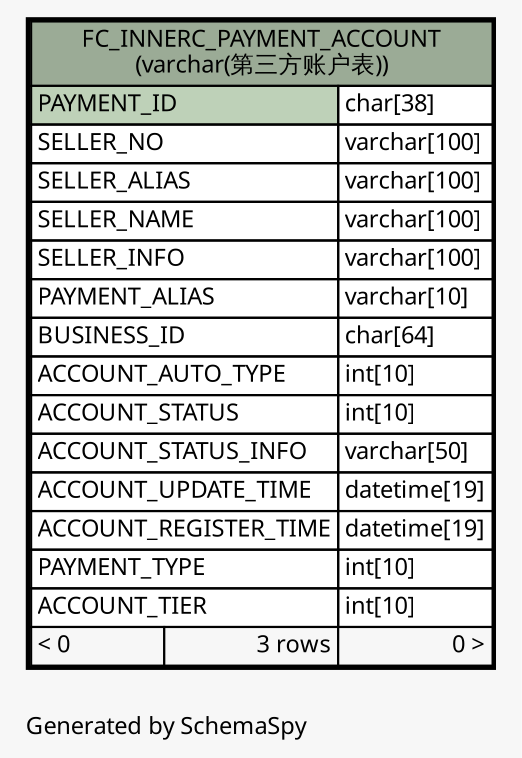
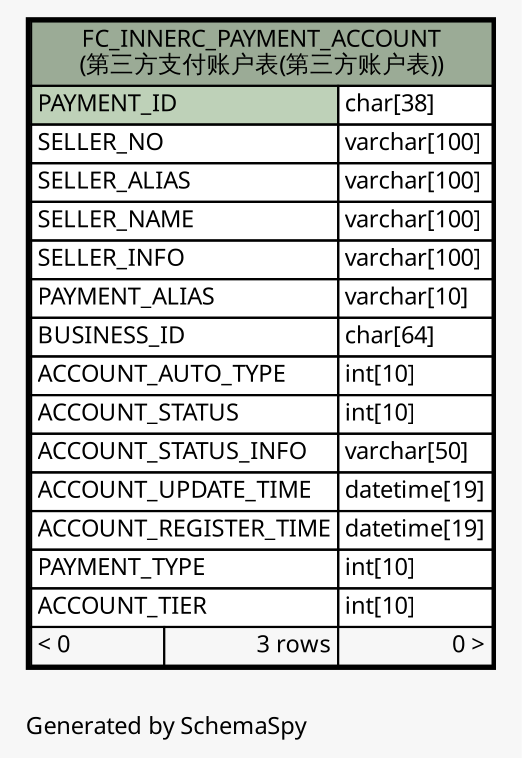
node "FC_INNERC_PAYMENT_ACCOUNT": text "(varchar(第三方账户表))" -> "(第三方支付账户表(第三方账户表))"
